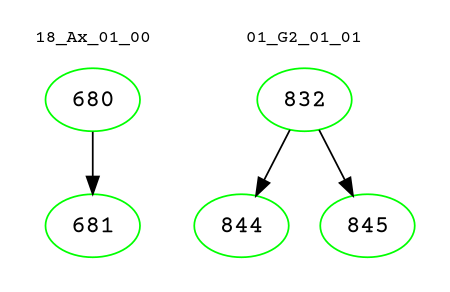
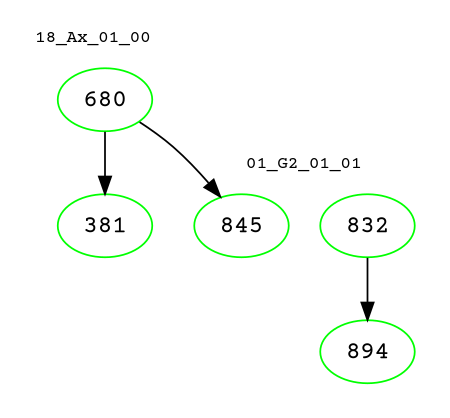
edge "832" -> "845": now "680" -> "845"
node "681": label "681" -> "381"
node "844": label "844" -> "894"
